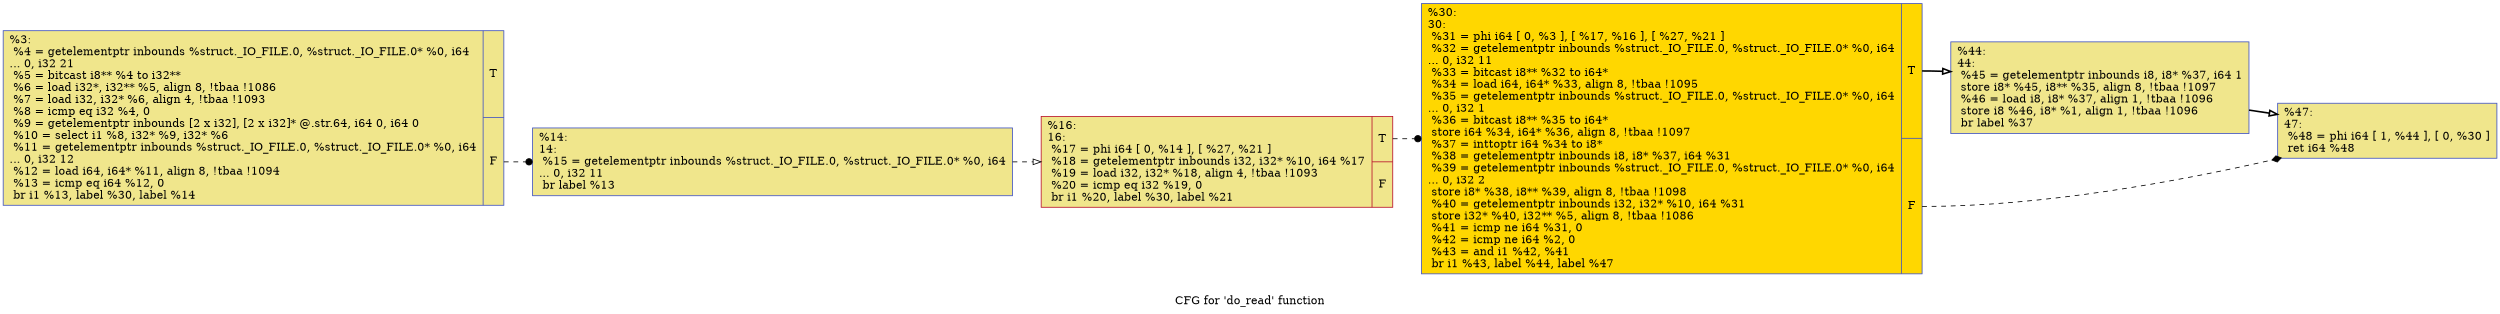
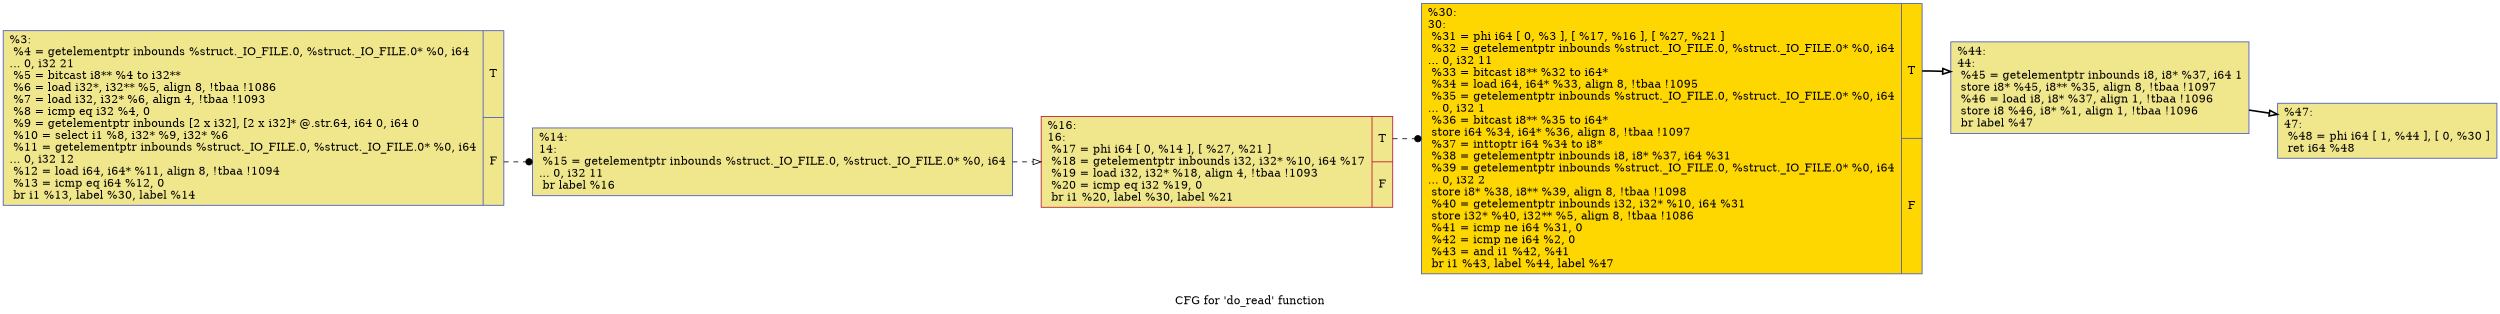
node "%44:": text "br label %37" -> "br label %47"
node "%14:": text "br label %13" -> "br label %16"
edge "%30:" -> "%47:": removed
